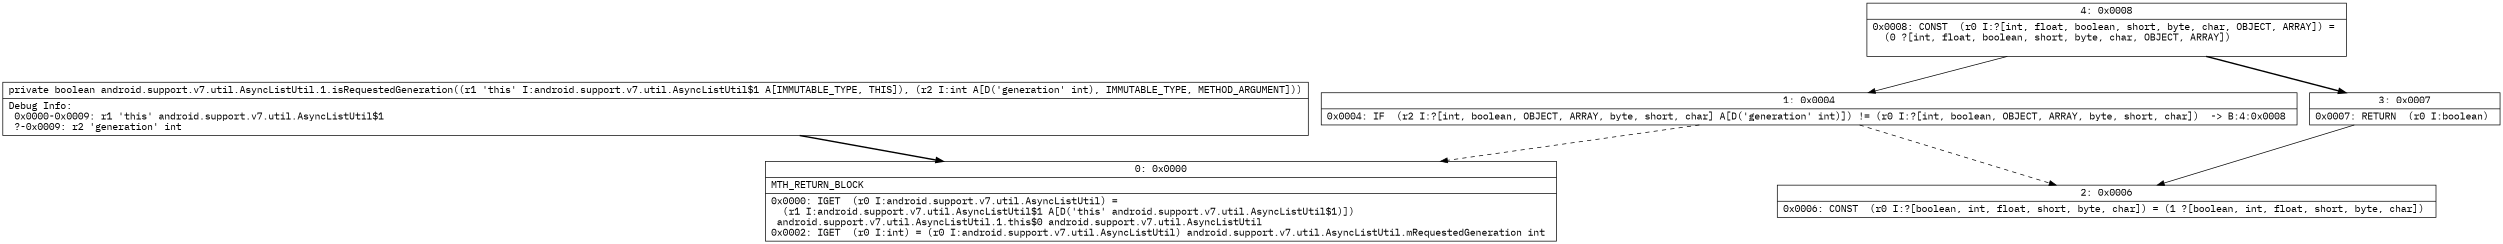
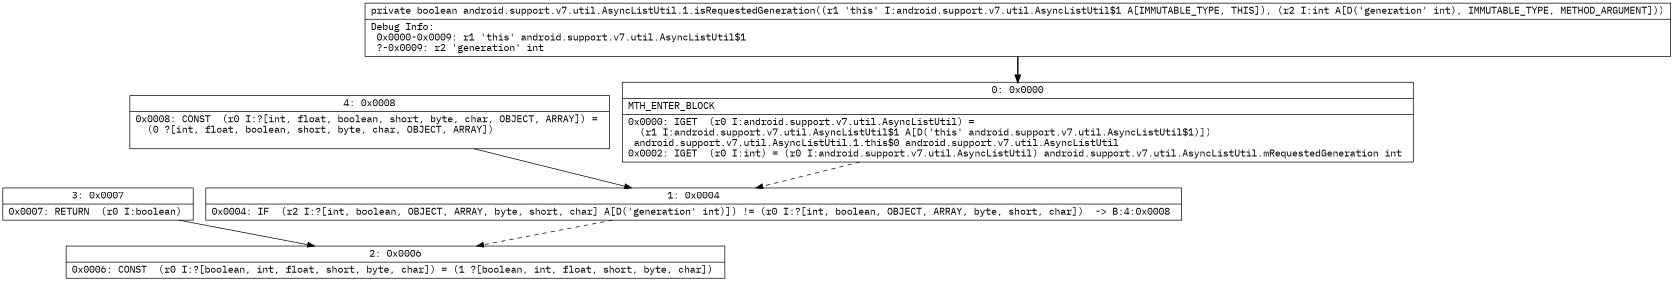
edge "4: 0x0008" -> "3: 0x0007": removed
edge "1: 0x0004" -> "0: 0x0000": reversed
node "0: 0x0000": text "MTH_RETURN_BLOCK" -> "MTH_ENTER_BLOCK"
